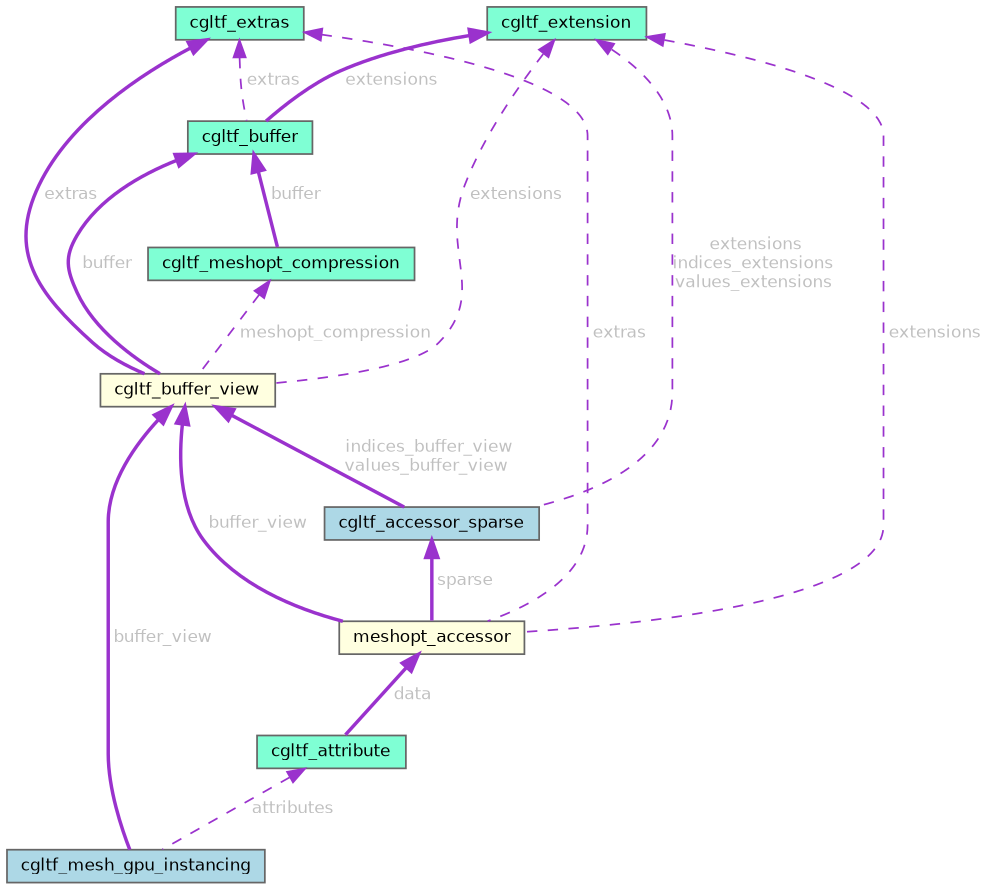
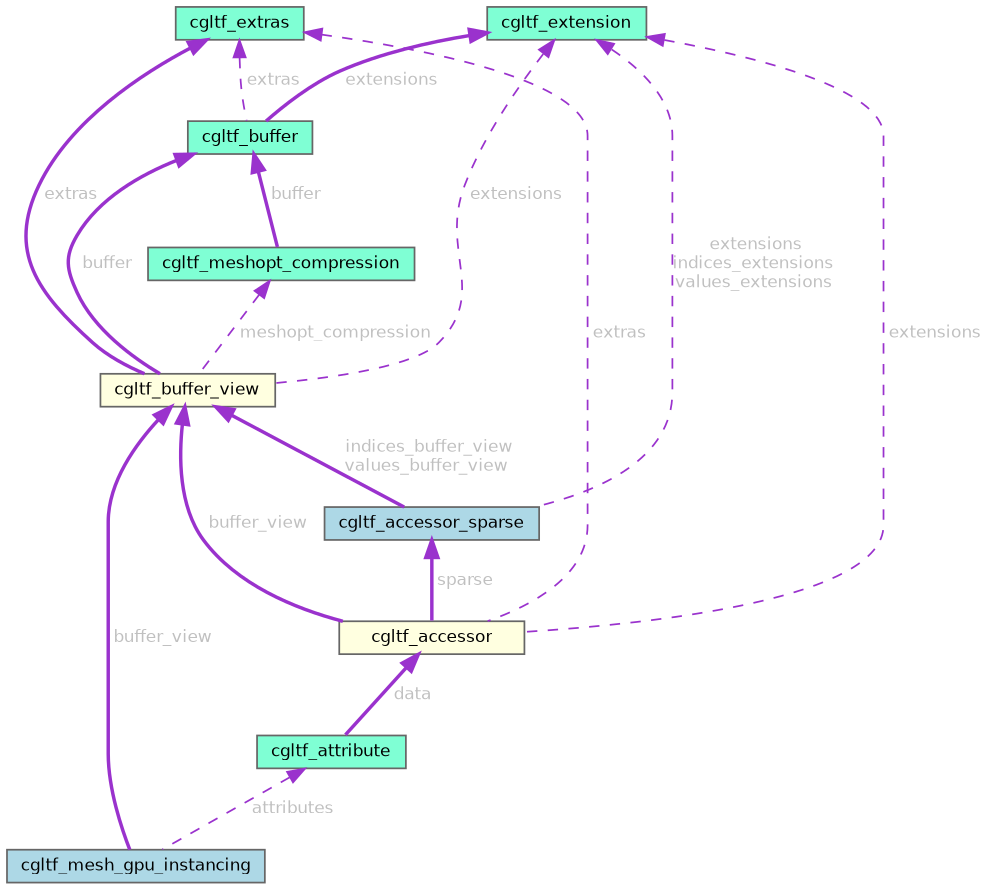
node "meshopt_accessor": label "meshopt_accessor" -> "cgltf_accessor"
